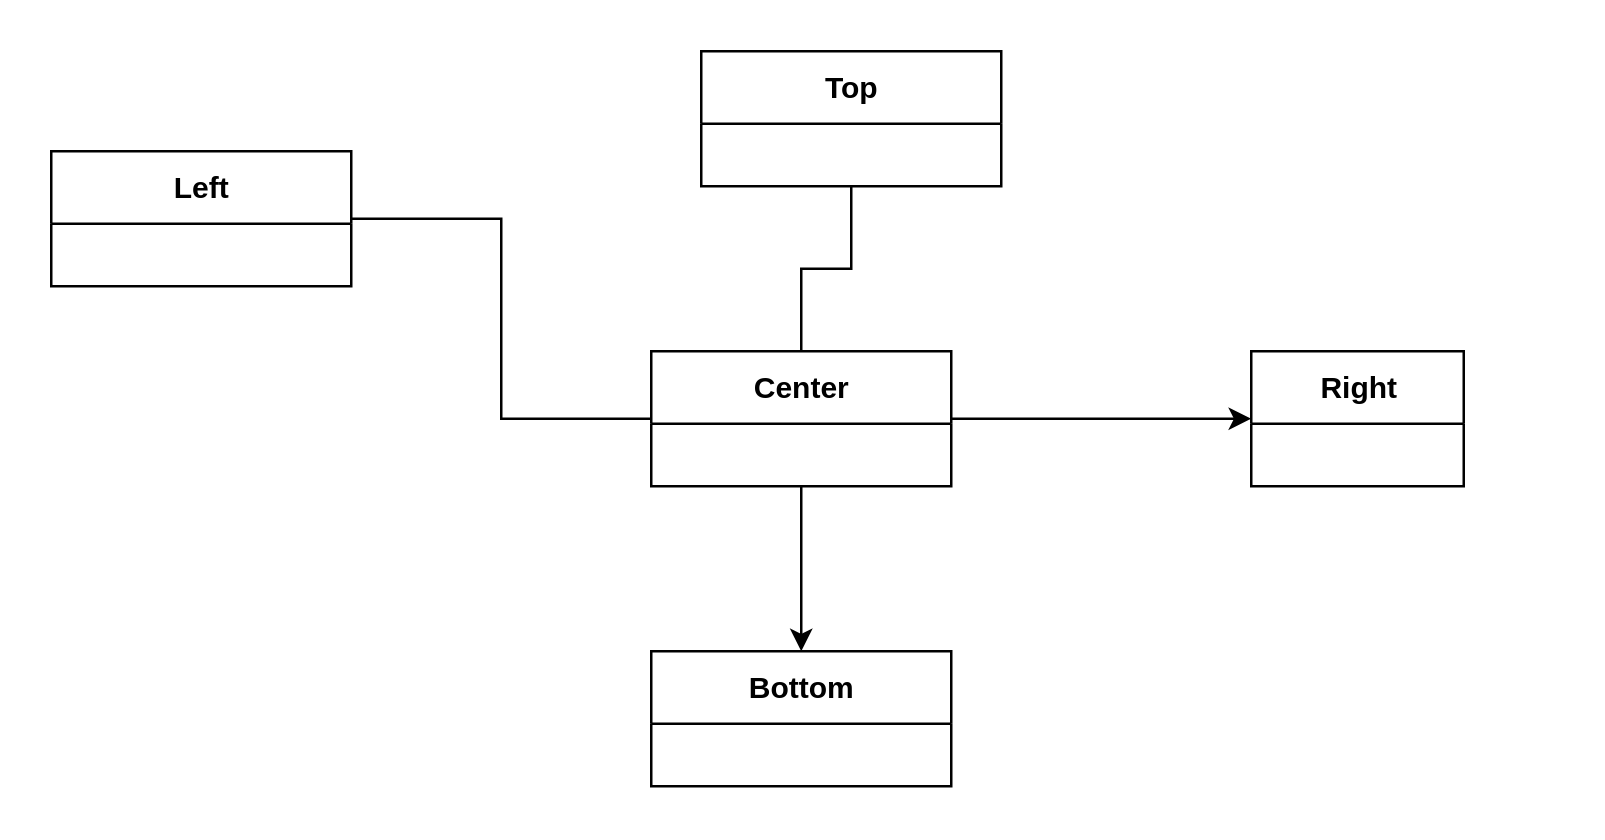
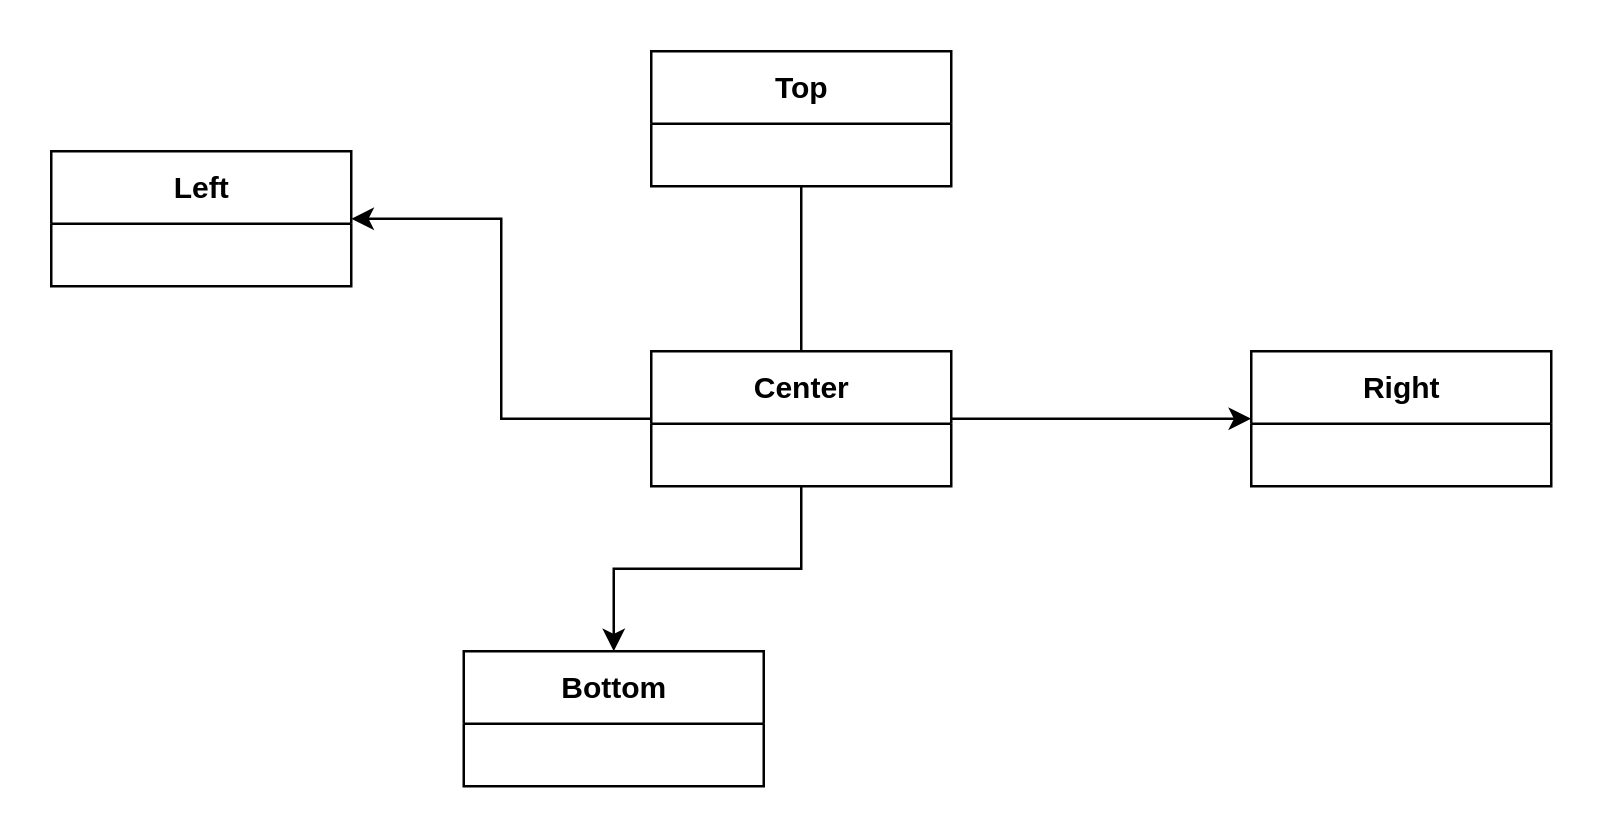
node "Top": moved (851, 119) -> (801, 119)
edge "Left" -- "Center": arrowhead none -> classic
node "Right": size 213x135 -> 300x135
node "Bottom": moved (801, 719) -> (614, 719)
